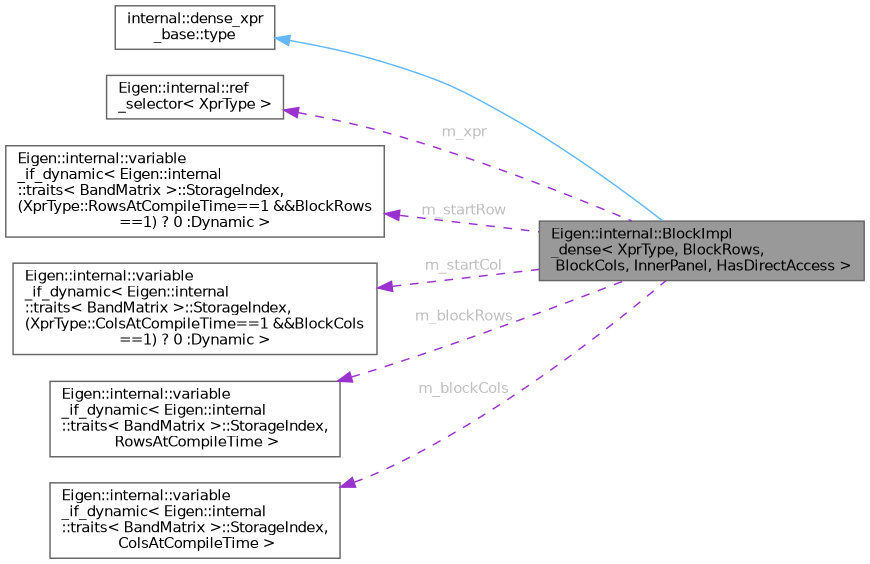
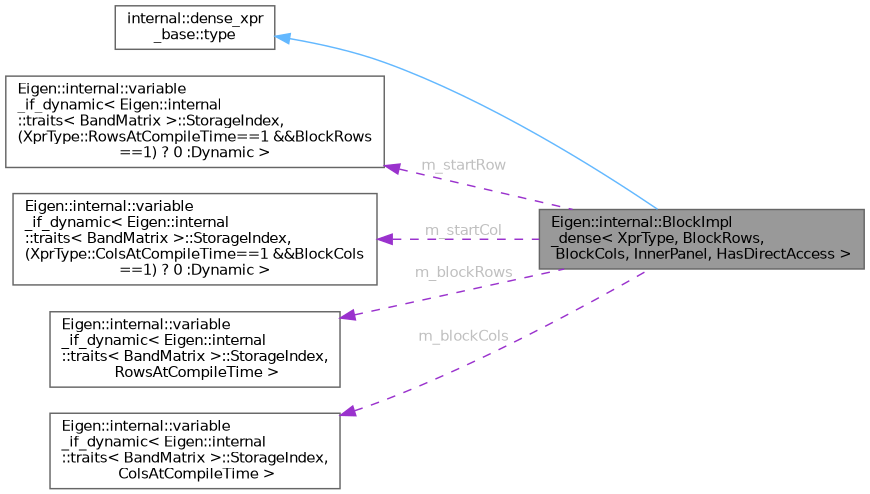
node "Eigen::internal::ref _selector< XprType >": removed
